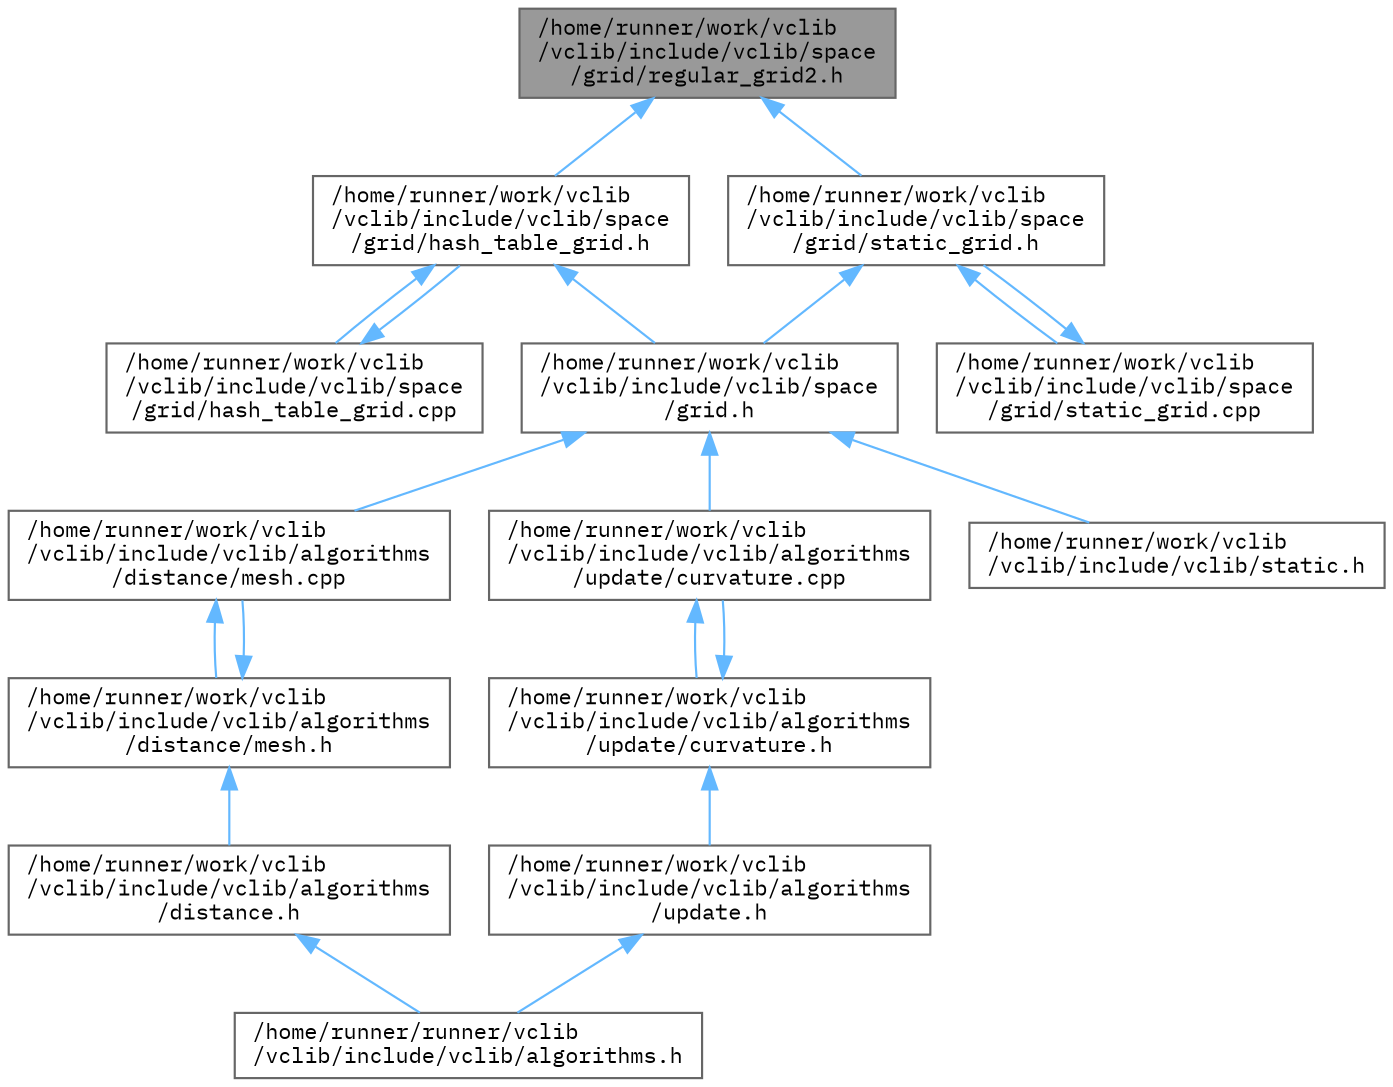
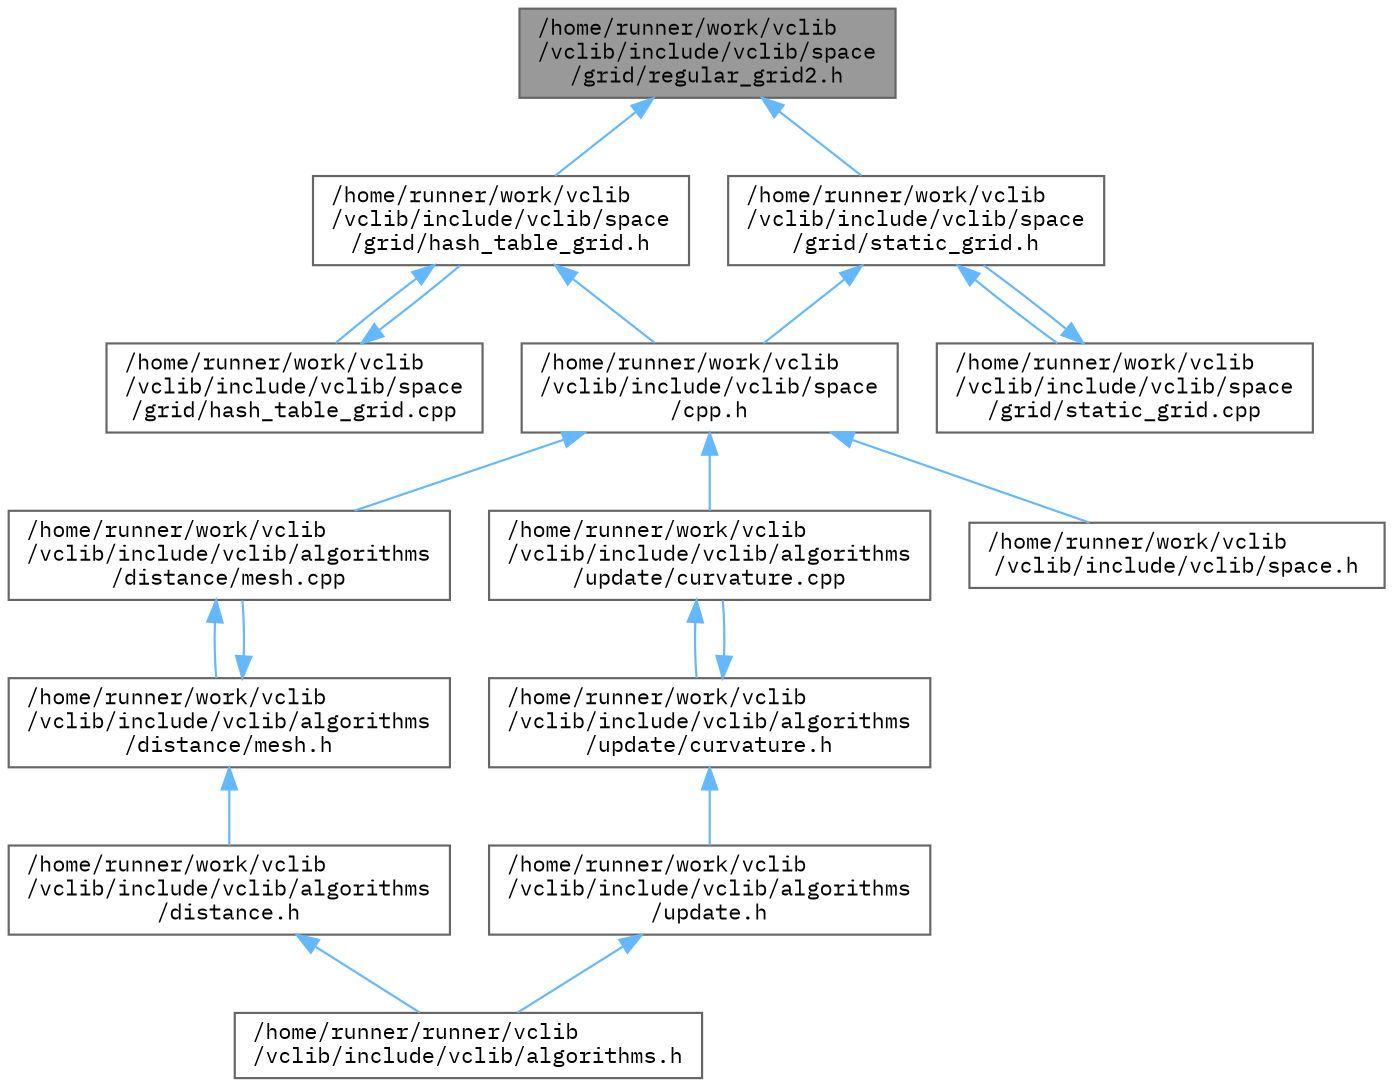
node "/home/runner/work/vclib /vclib/include/vclib/space /grid.h": label "/home/runner/work/vclib /vclib/include/vclib/space /grid.h" -> "/home/runner/work/vclib /vclib/include/vclib/space /cpp.h"
node "/home/runner/work/vclib /vclib/include/vclib/static.h": label "/home/runner/work/vclib /vclib/include/vclib/static.h" -> "/home/runner/work/vclib /vclib/include/vclib/space.h"
